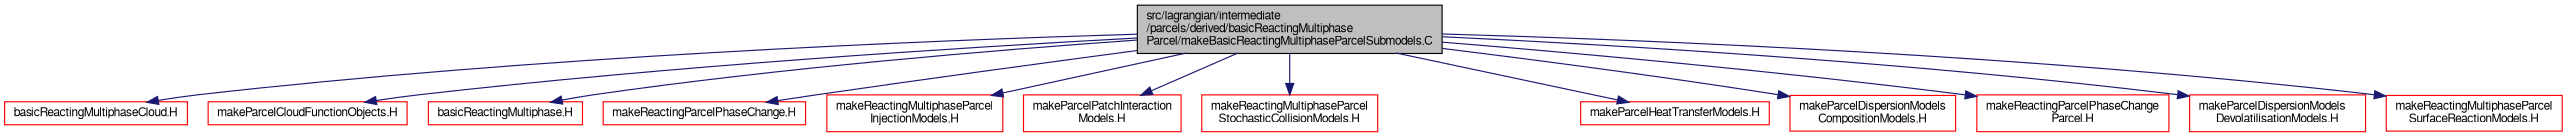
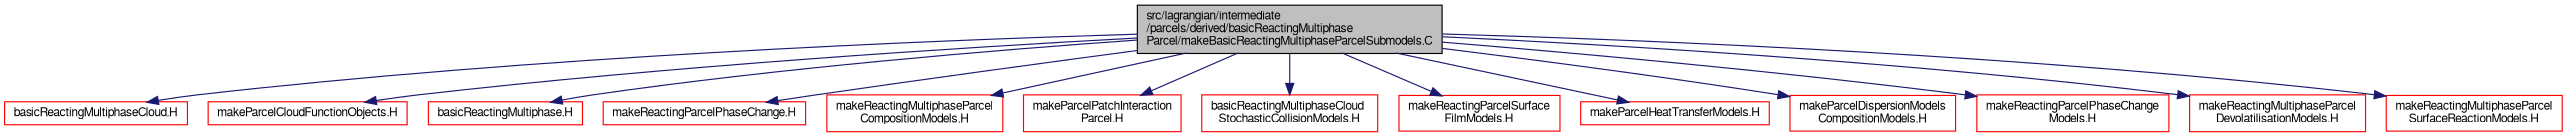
node "makeReactingMultiphaseParcel InjectionModels.H": label "makeReactingMultiphaseParcel InjectionModels.H" -> "makeReactingMultiphaseParcel CompositionModels.H"
node "makeParcelPatchInteraction Models.H": label "makeParcelPatchInteraction Models.H" -> "makeParcelPatchInteraction Parcel.H"
node "makeReactingMultiphaseParcel StochasticCollisionModels.H": label "makeReactingMultiphaseParcel StochasticCollisionModels.H" -> "basicReactingMultiphaseCloud StochasticCollisionModels.H"
node "makeReactingParcelSurface FilmModels.H": added
node "makeReactingParcelPhaseChange Parcel.H": label "makeReactingParcelPhaseChange Parcel.H" -> "makeReactingParcelPhaseChange Models.H"
node "makeParcelDispersionModels DevolatilisationModels.H": label "makeParcelDispersionModels DevolatilisationModels.H" -> "makeReactingMultiphaseParcel DevolatilisationModels.H"
